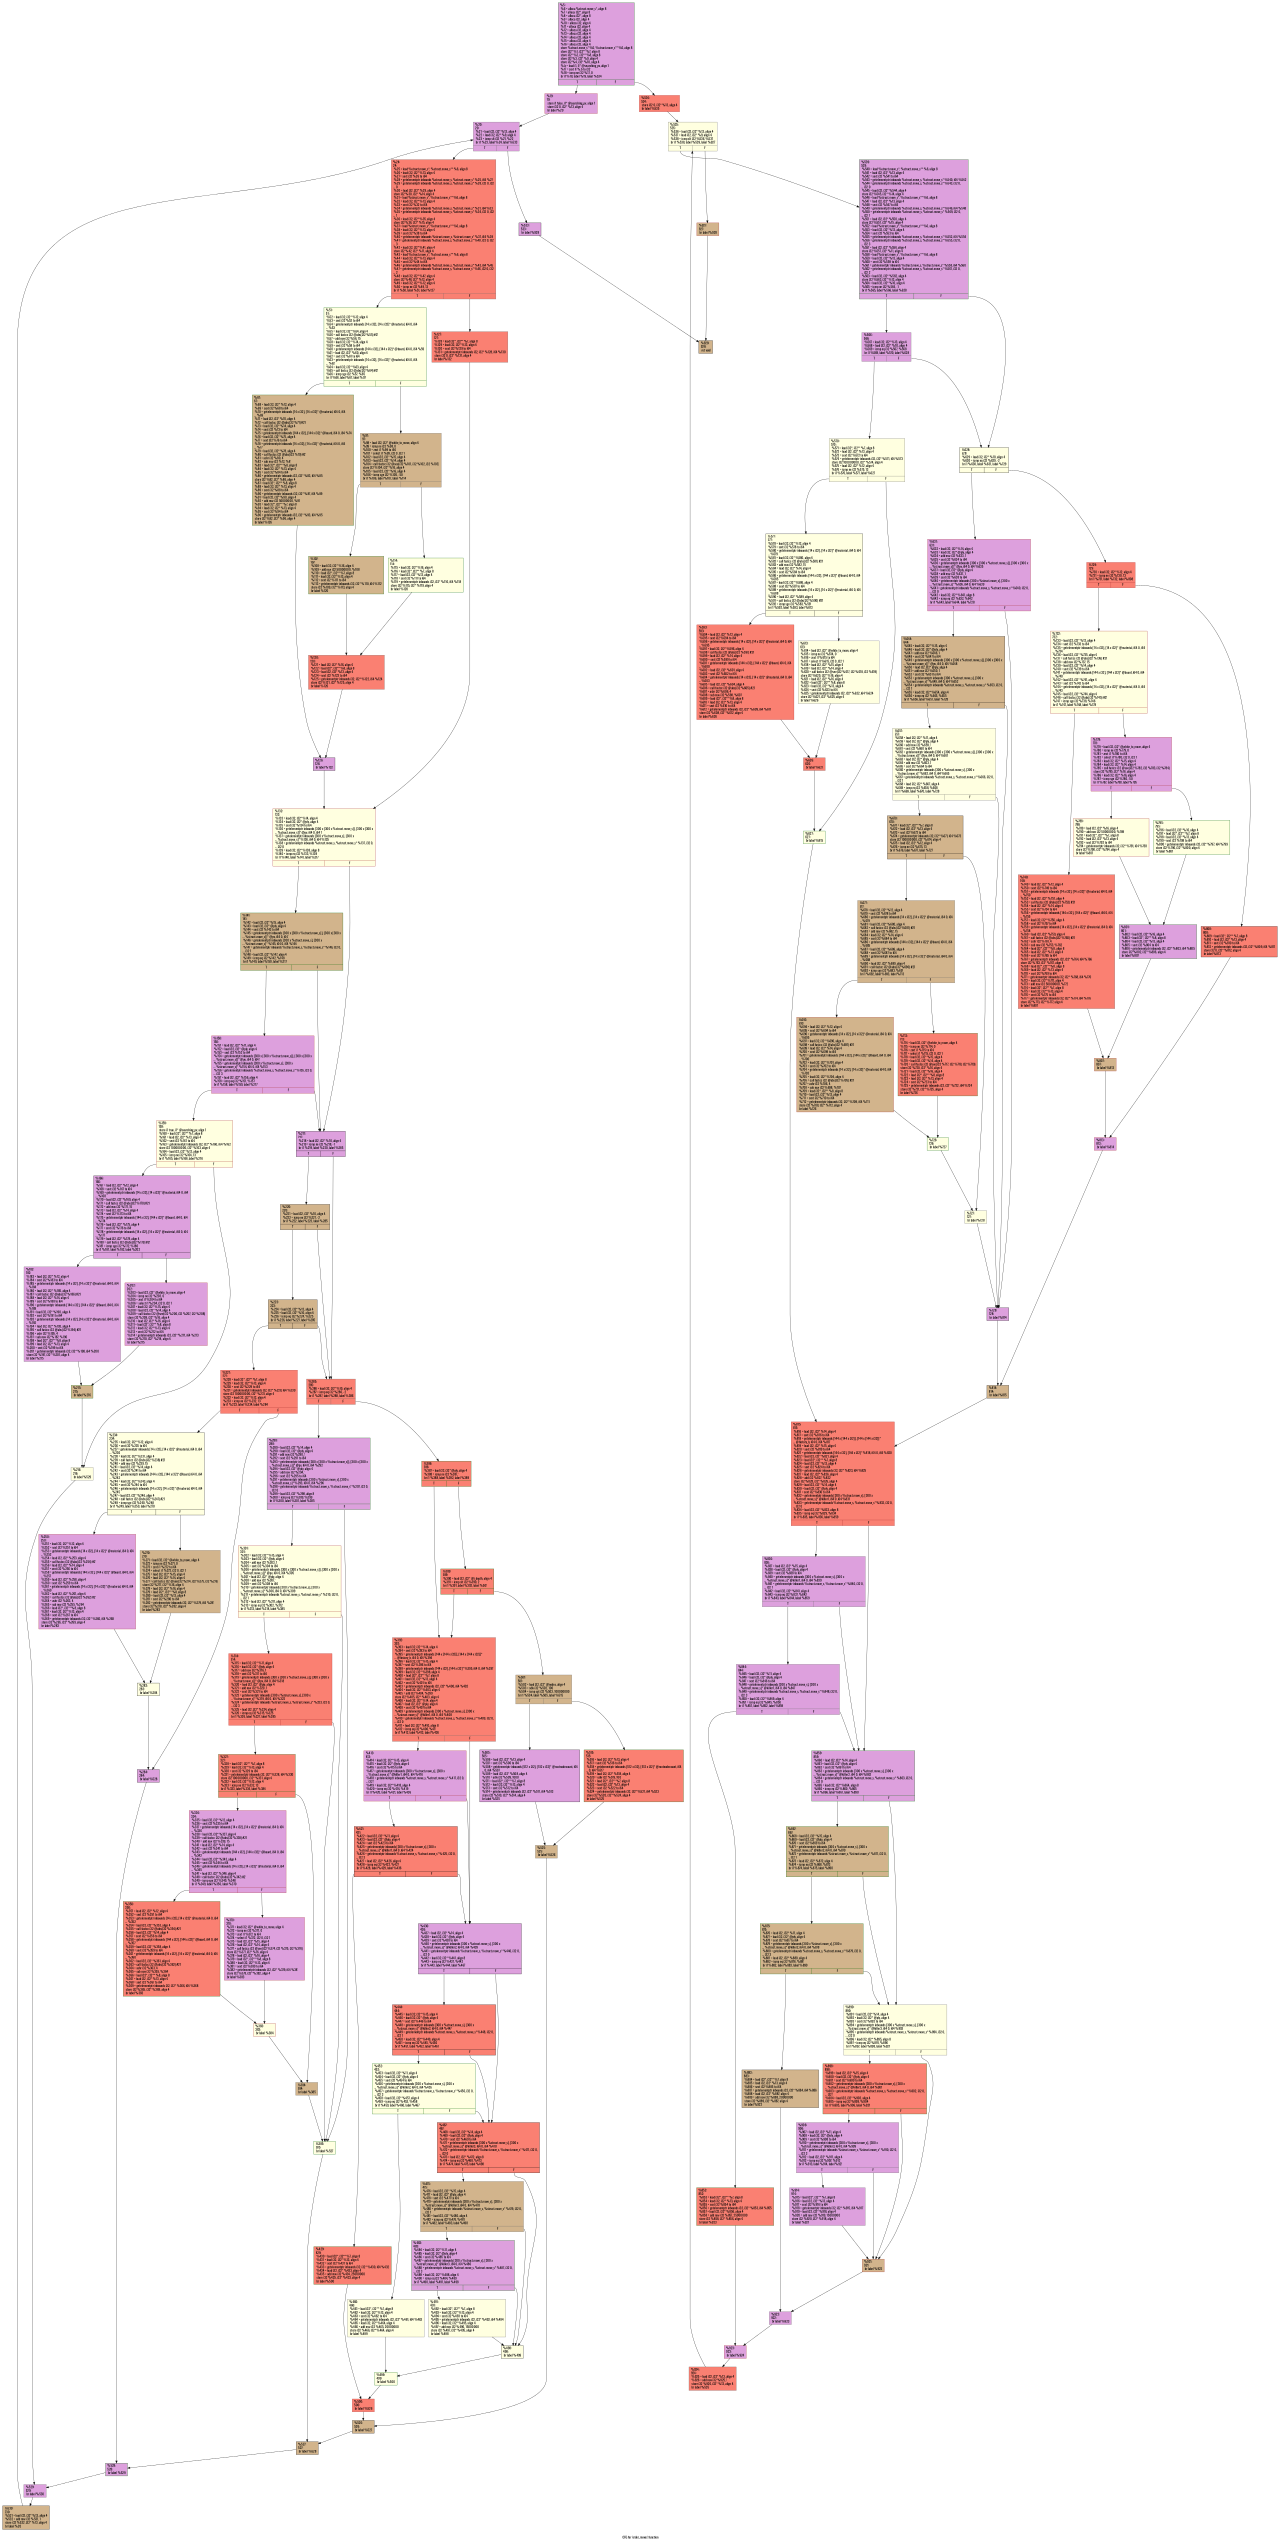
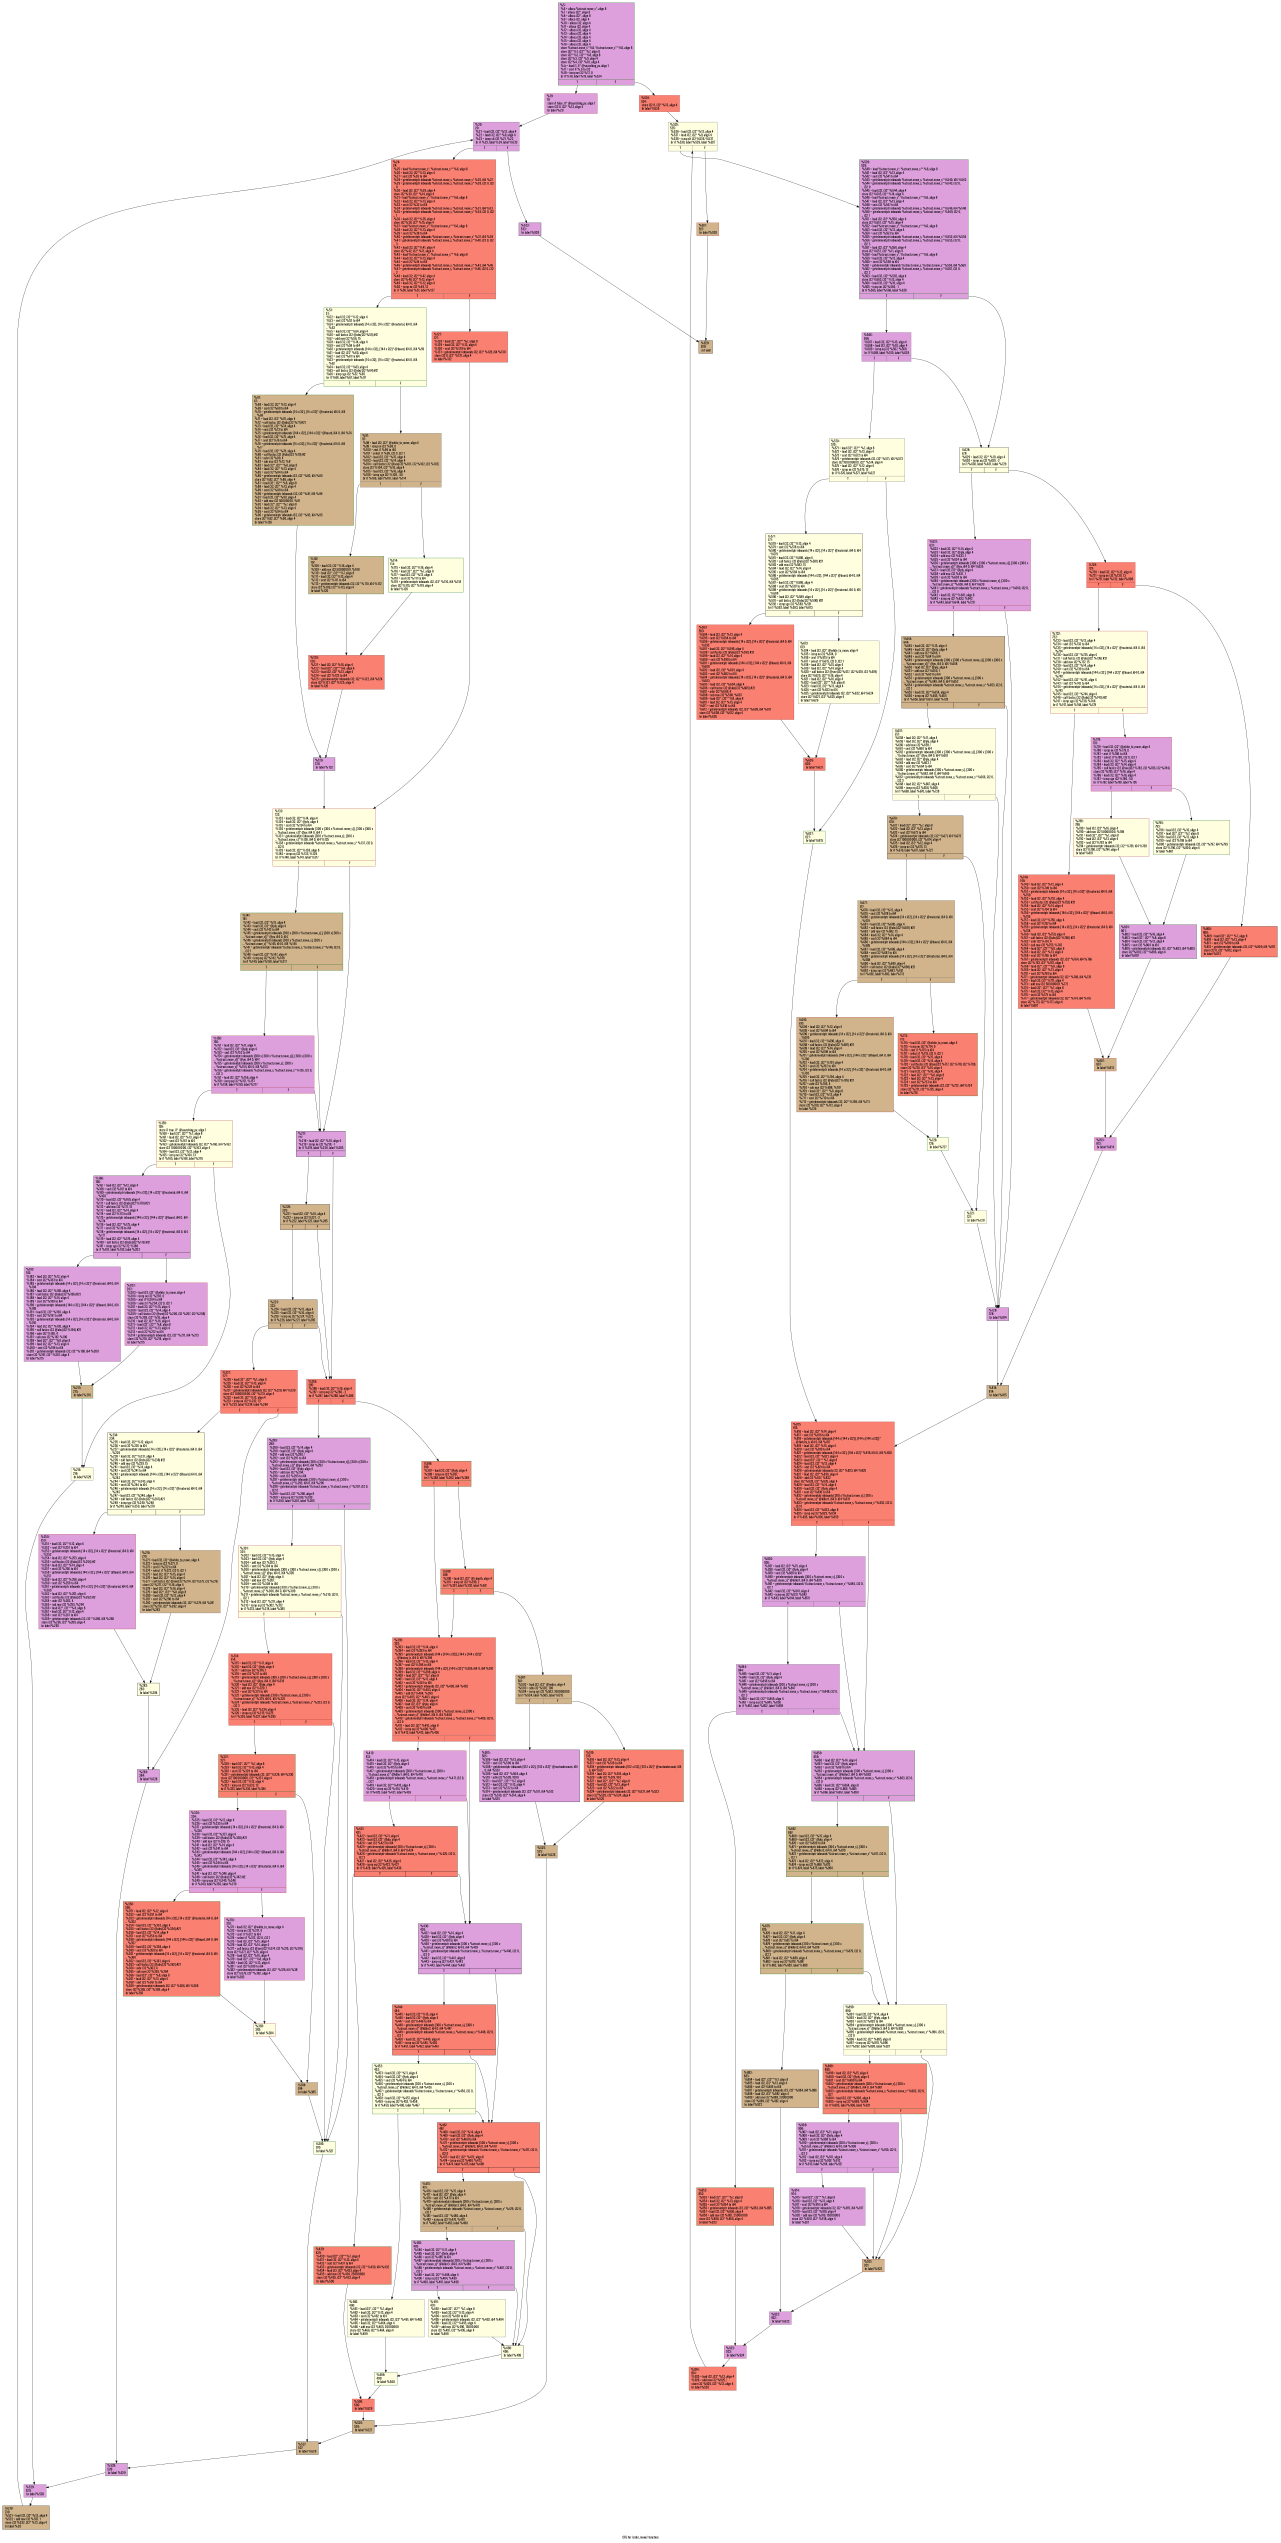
node "%657:": text "... i32 1" -> "... i32 3"
